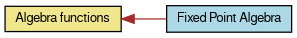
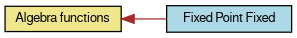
node "Fixed Point Algebra": label "Fixed Point Algebra" -> "Fixed Point Fixed"
